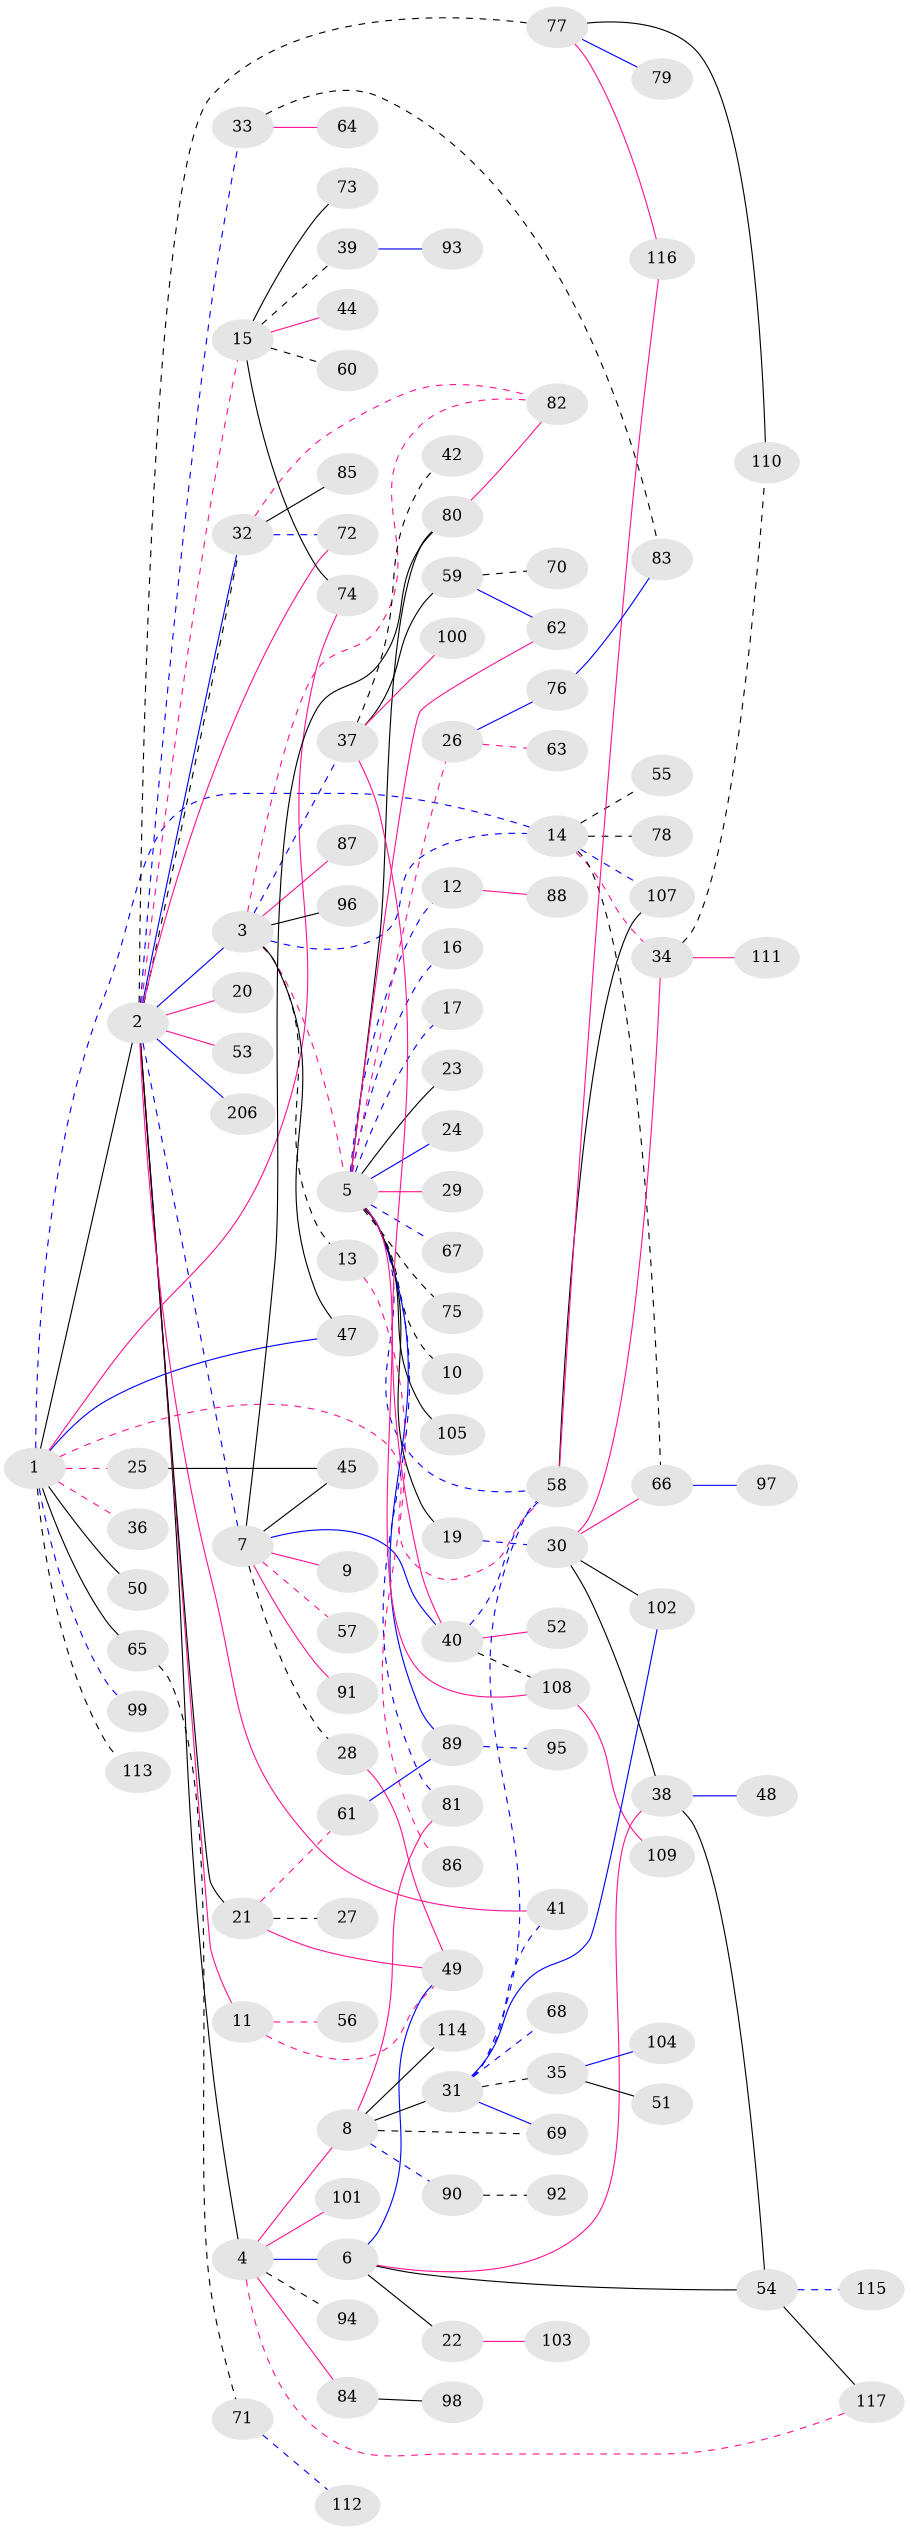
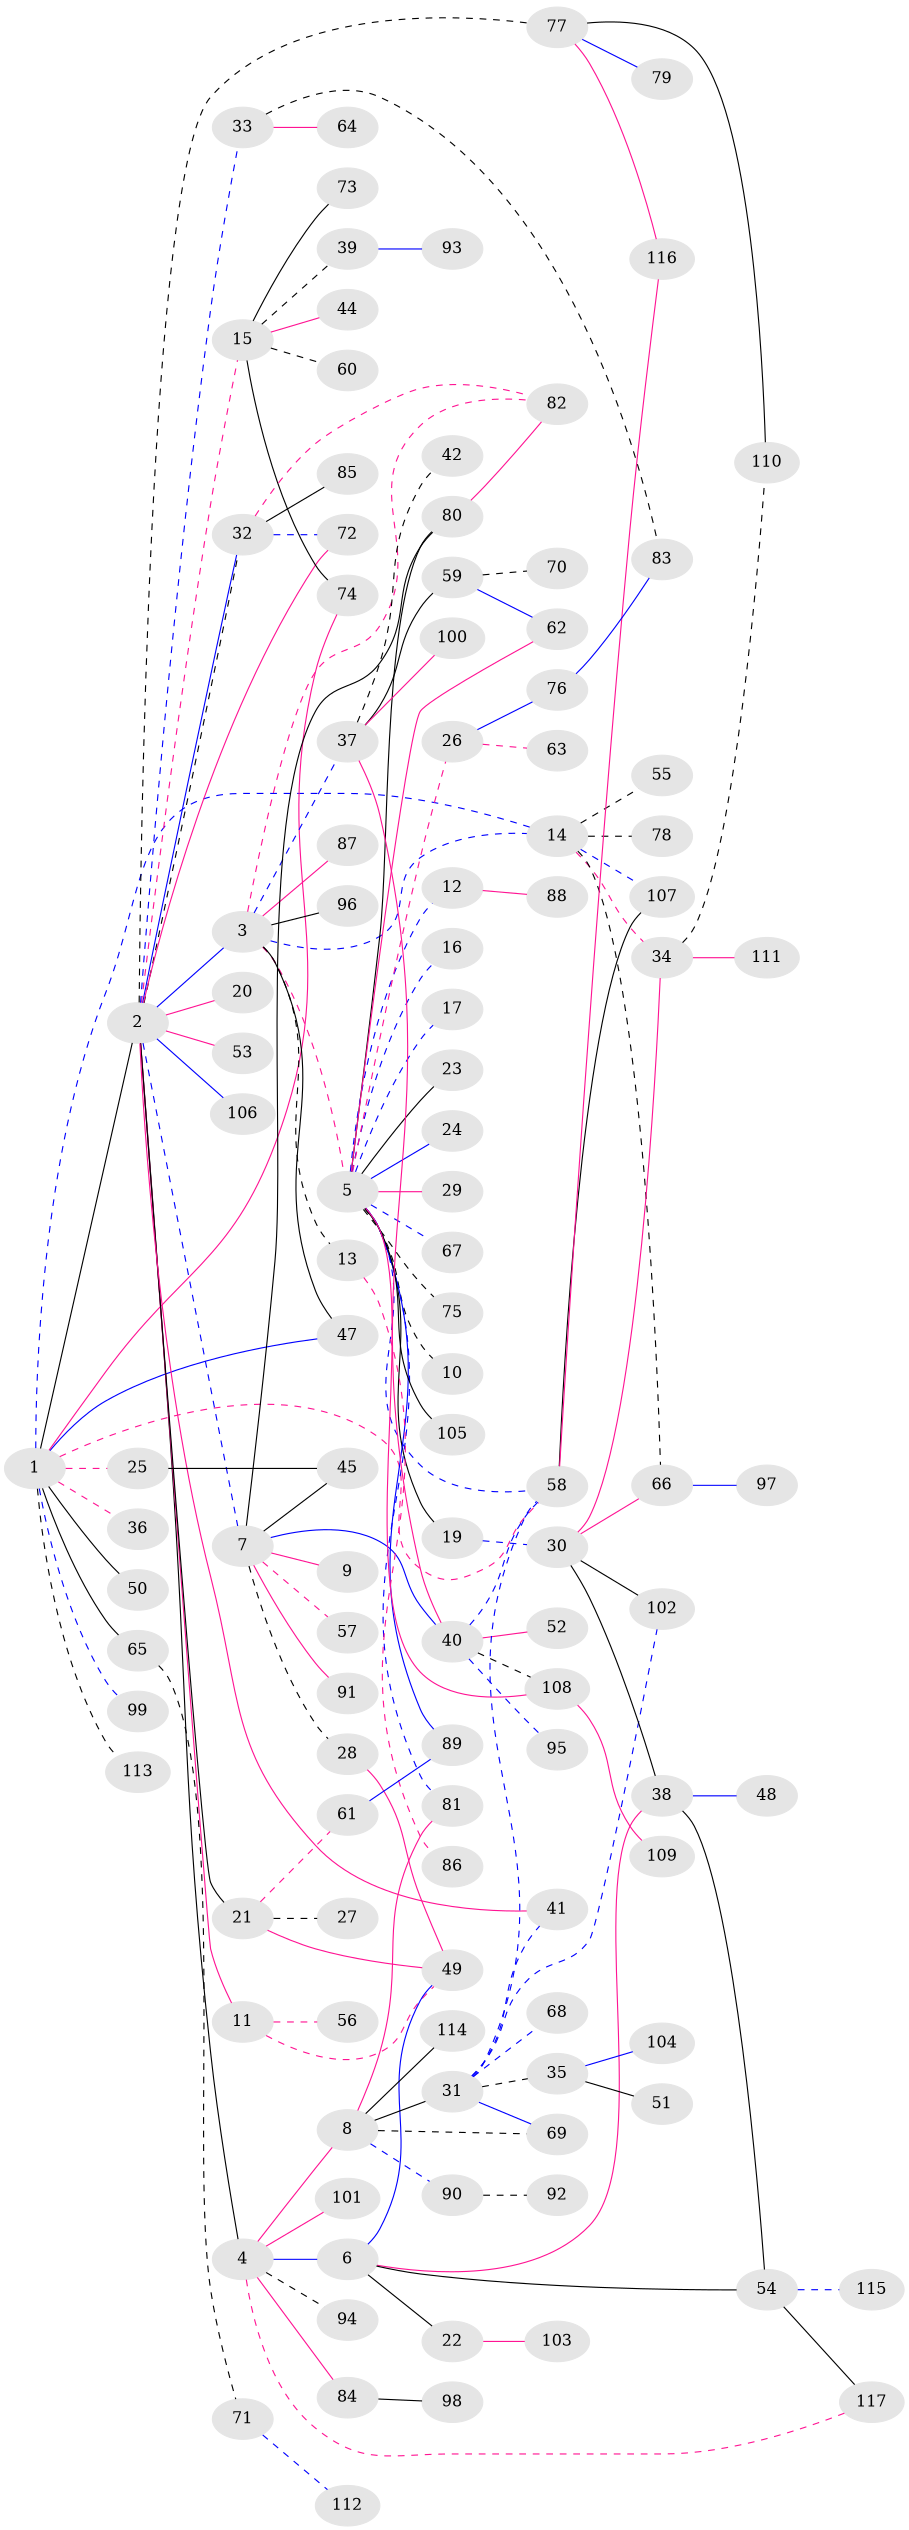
node "206": label "206" -> "106"
edge "89" -- "95": now "40" -- "95"
edge "102" -- "31": style solid -> dashed
